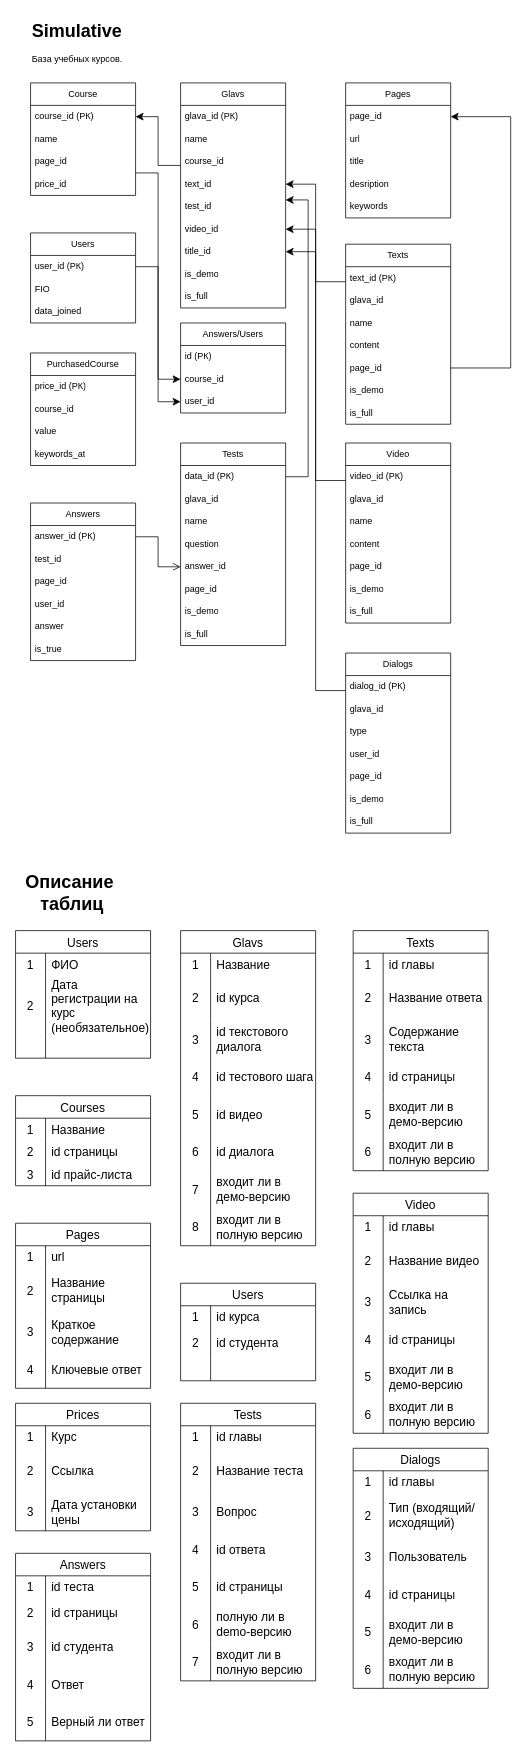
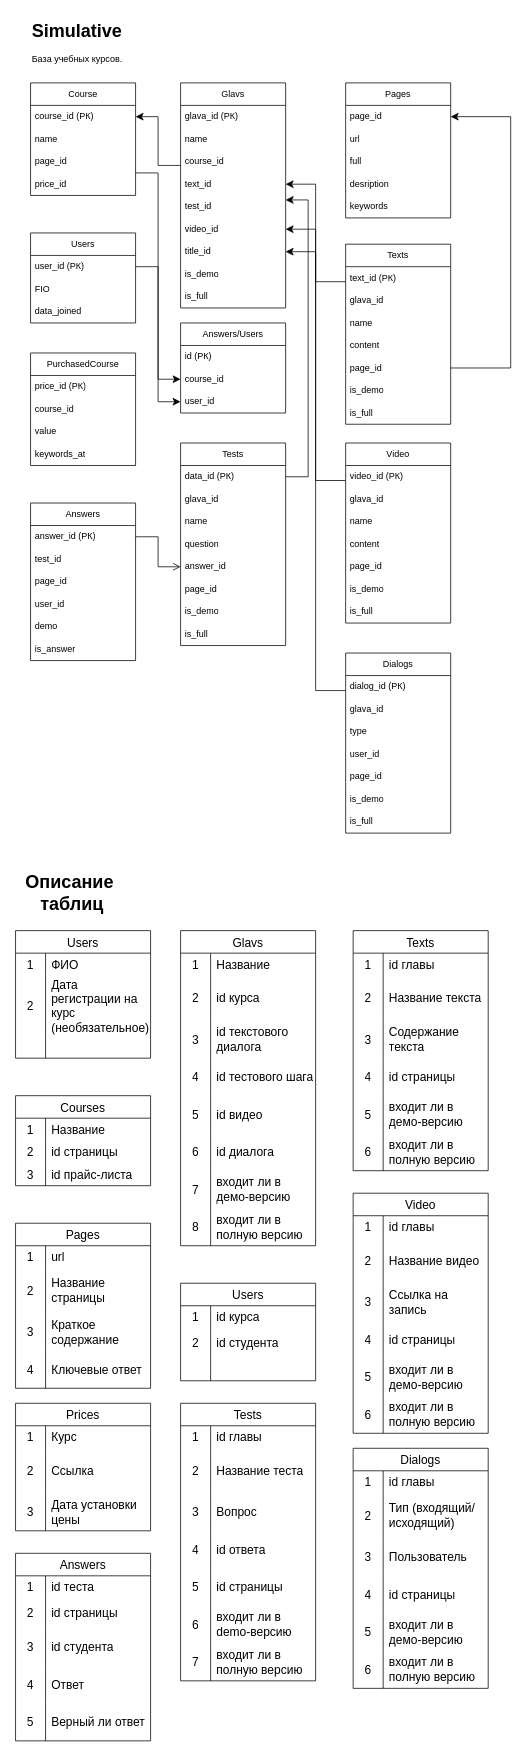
node "title": label "title" -> "full"
node "answer": label "answer" -> "demo"
node "is_true": label "is_true" -> "is_answer"
node "Название ответа": label "Название ответа" -> "Название текста"
node "полную ли в demo-версию": label "полную ли в demo-версию" -> "входит ли в demo-версию"
